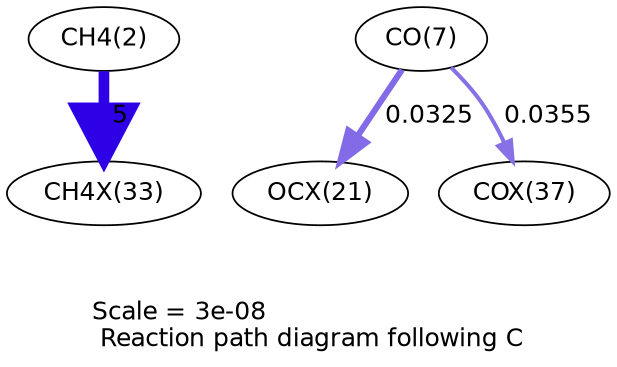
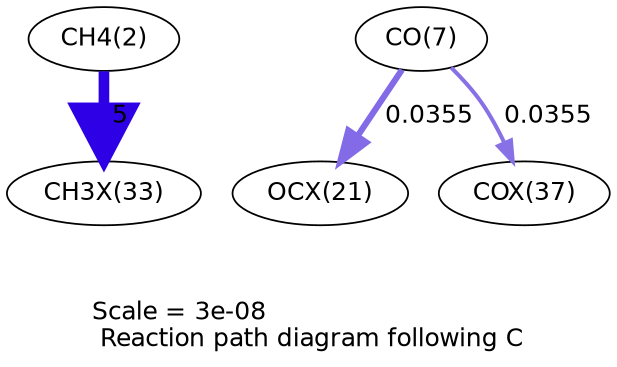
edge "CO(7)" -> "OCX(21)": label " 0.0325" -> " 0.0355"
node "CH4X(33)": label "CH4X(33)" -> "CH3X(33)"
